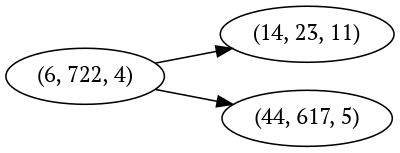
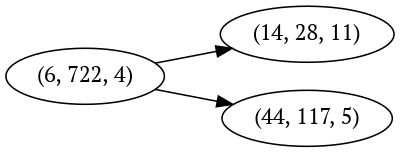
node "(14, 23, 11)": label "(14, 23, 11)" -> "(14, 28, 11)"
node "(44, 617, 5)": label "(44, 617, 5)" -> "(44, 117, 5)"
